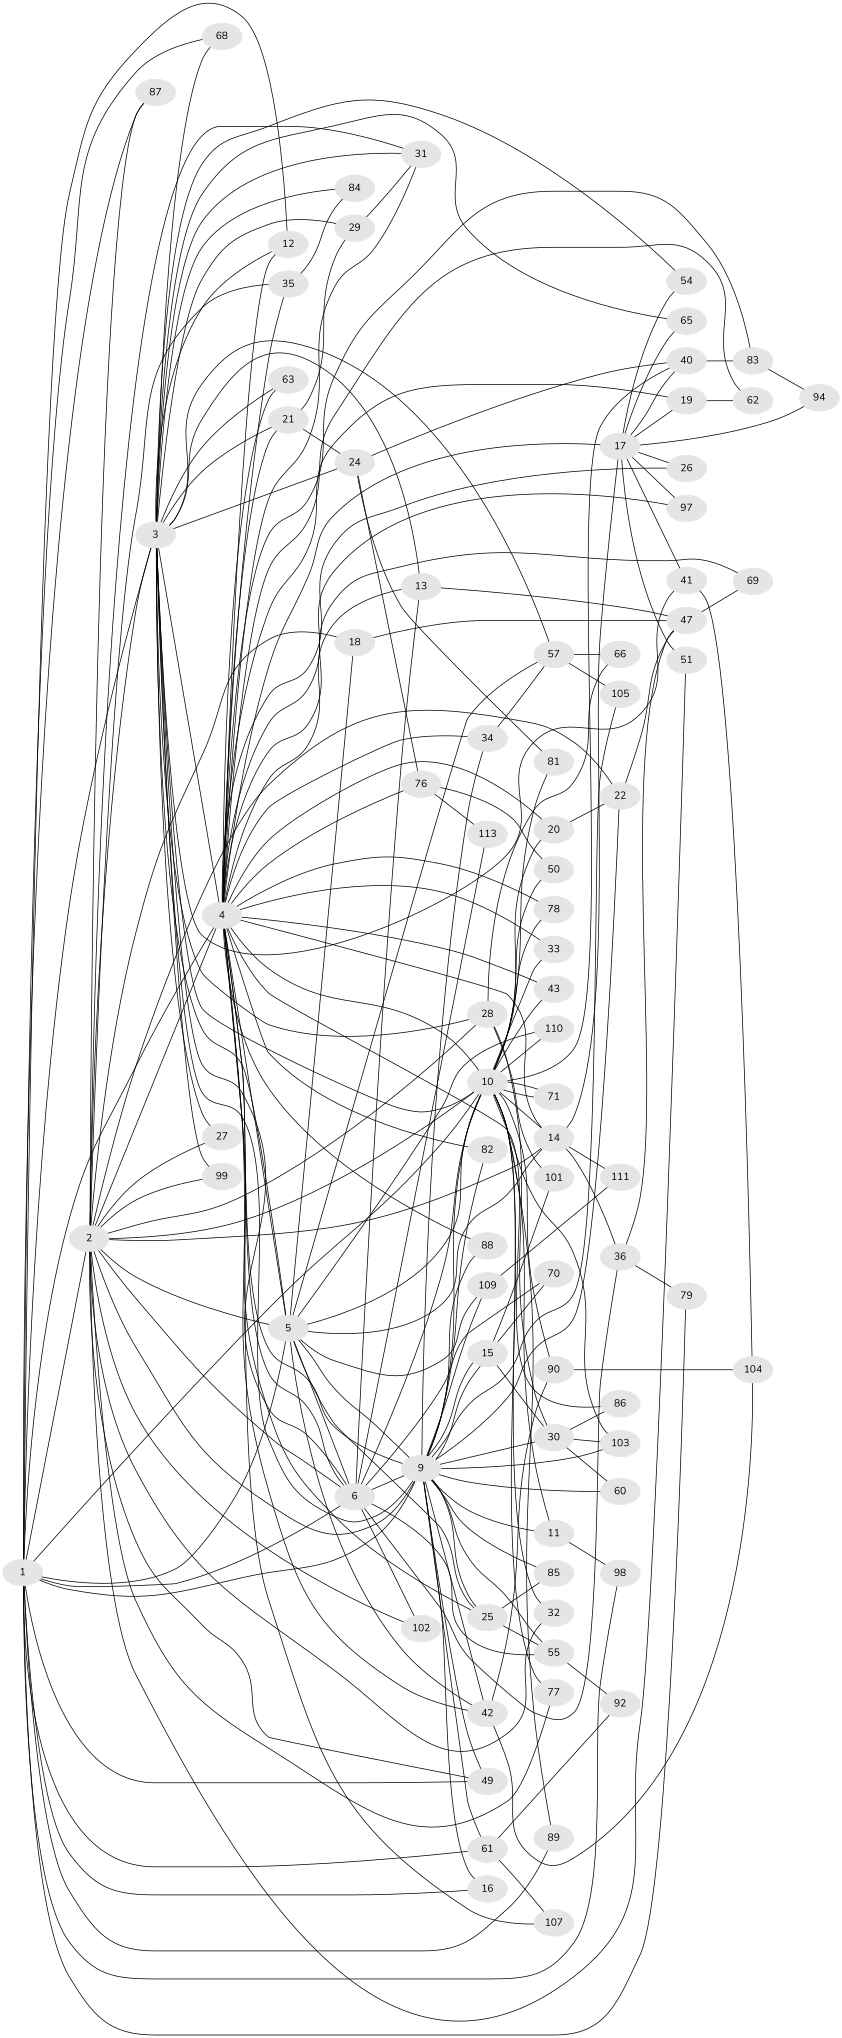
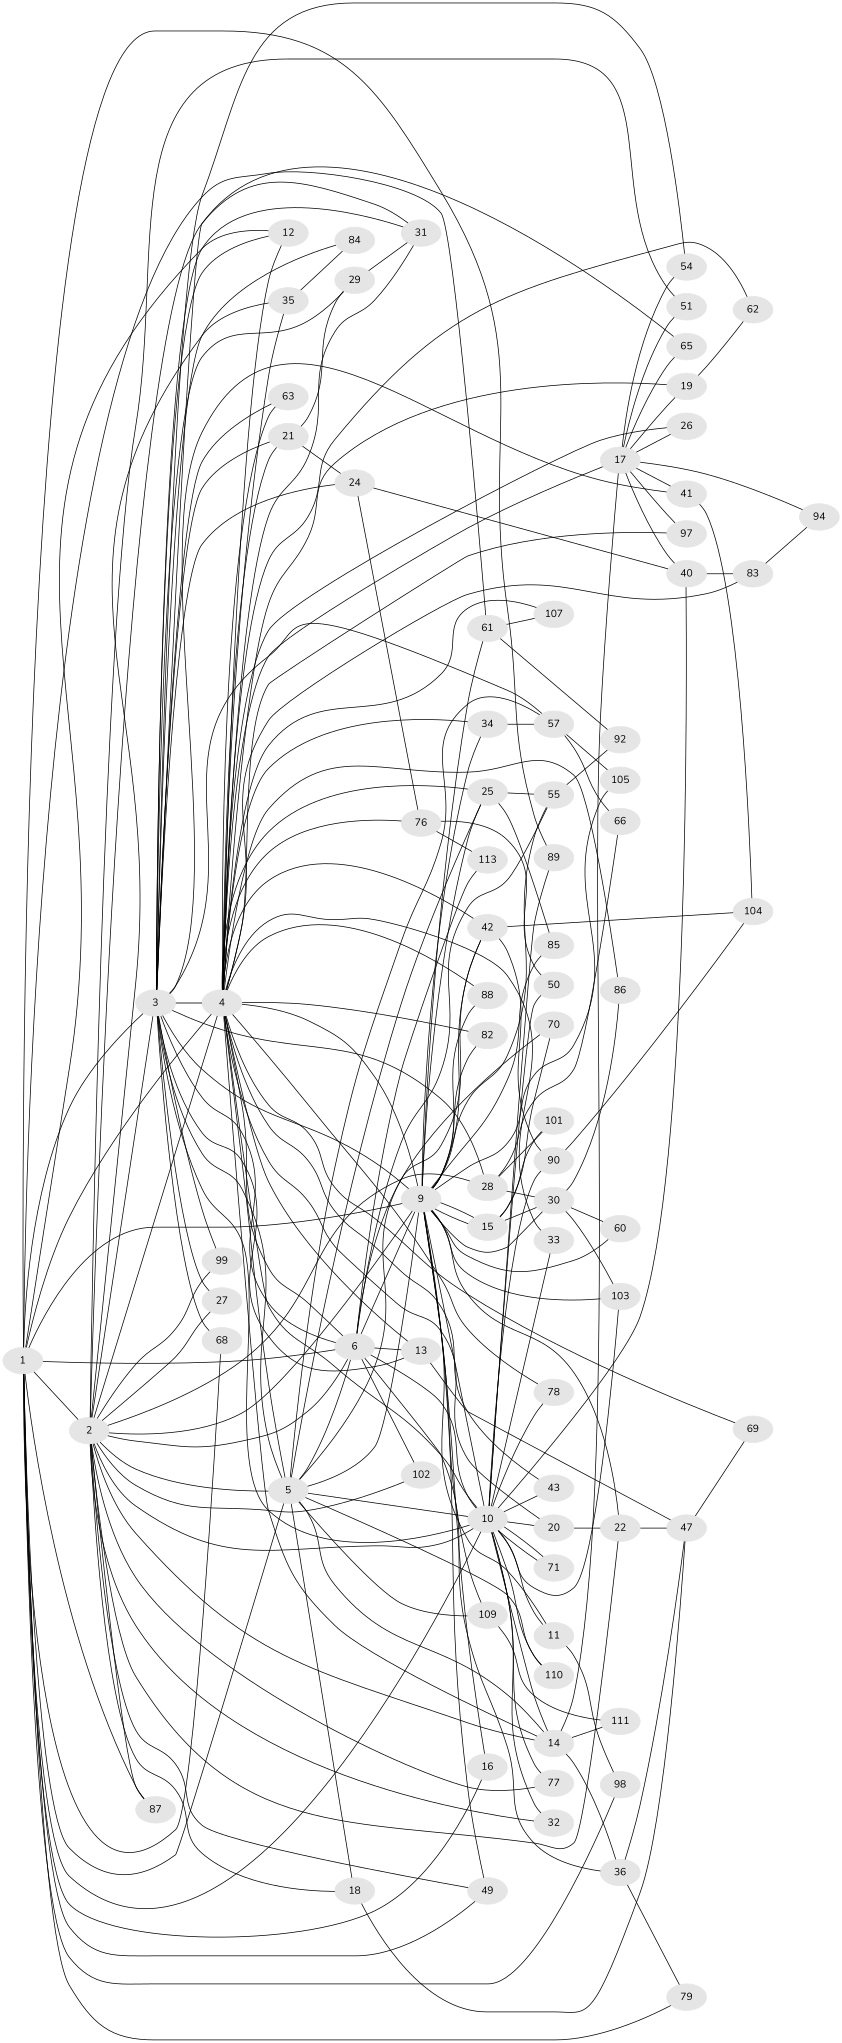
node "81": removed
